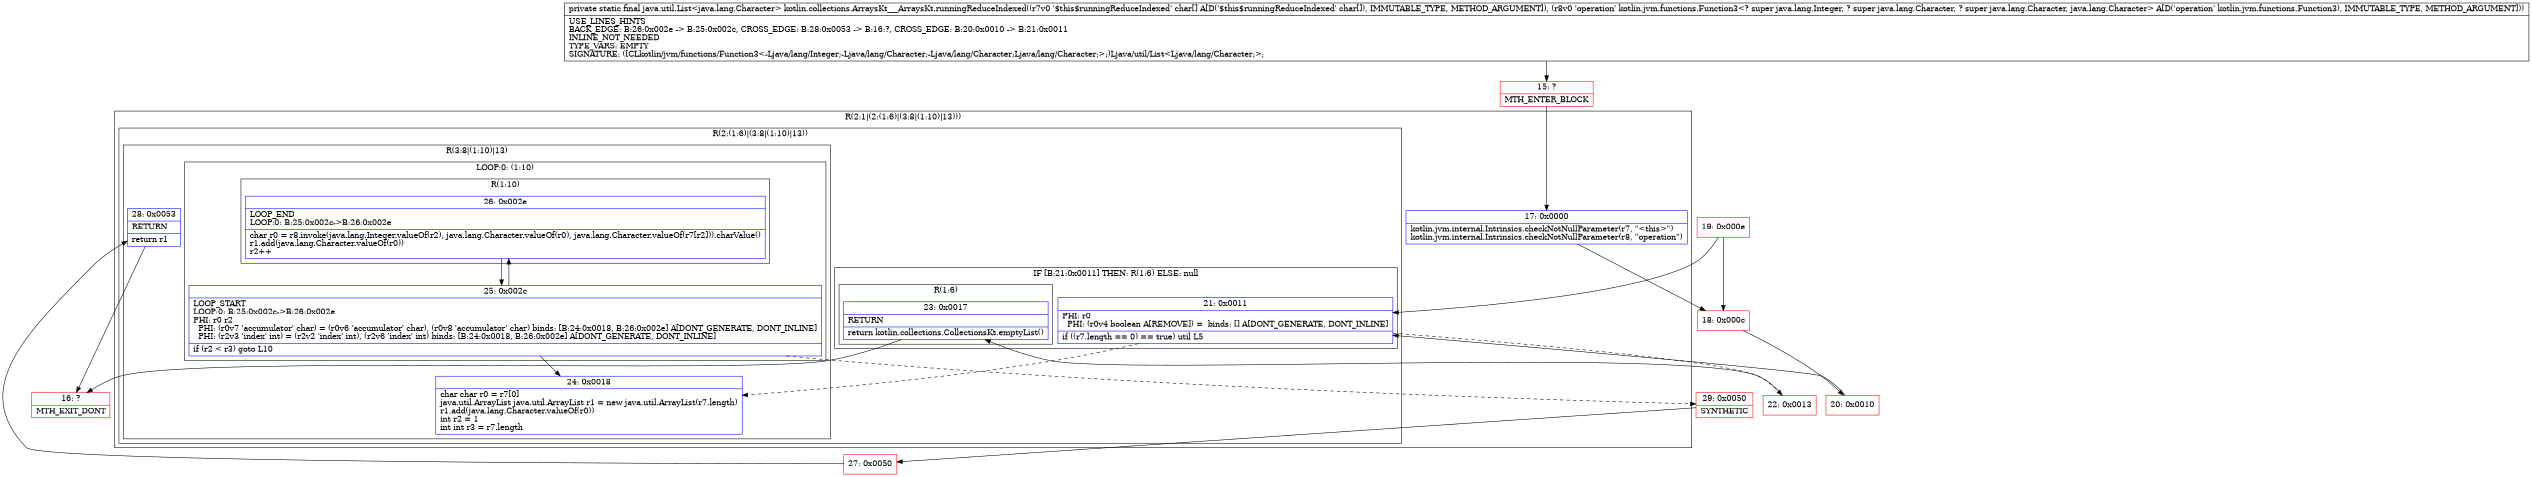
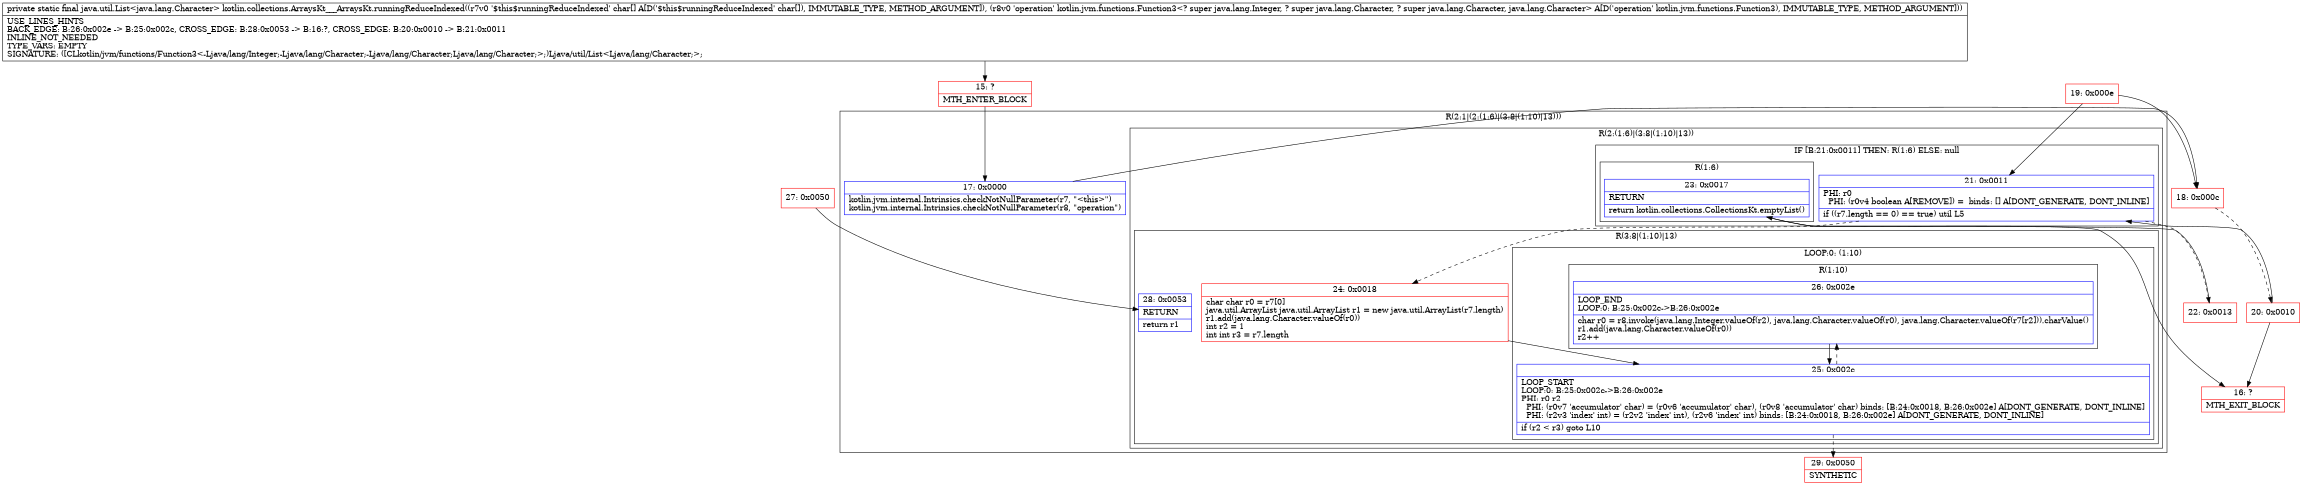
edge "25: 0x002c" -> "26: 0x002e": style solid -> dashed
edge "28: 0x0053" -> "16: ?": now "20: 0x0010" -> "16: ?"
edge "18: 0x000c" -> "20: 0x0010": style solid -> dashed
edge "25: 0x002c" -> "24: 0x0018": reversed
node "24: 0x0018": color blue -> red
node "16: ?": text "MTH_EXIT_DONT" -> "MTH_EXIT_BLOCK"
edge "29: 0x0050" -> "27: 0x0050": removed
